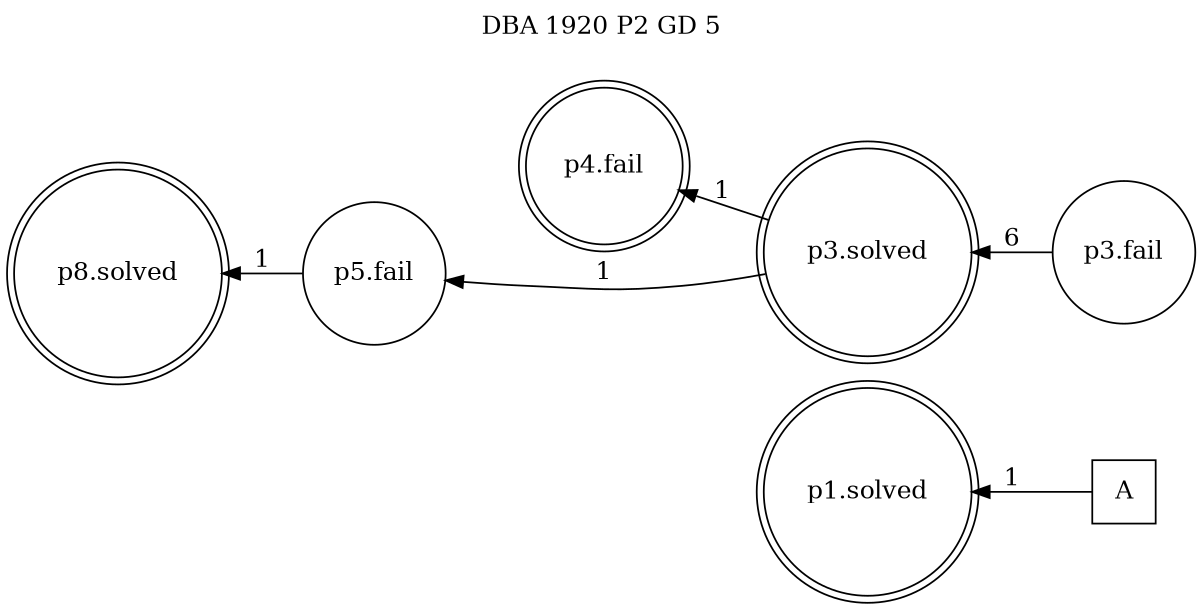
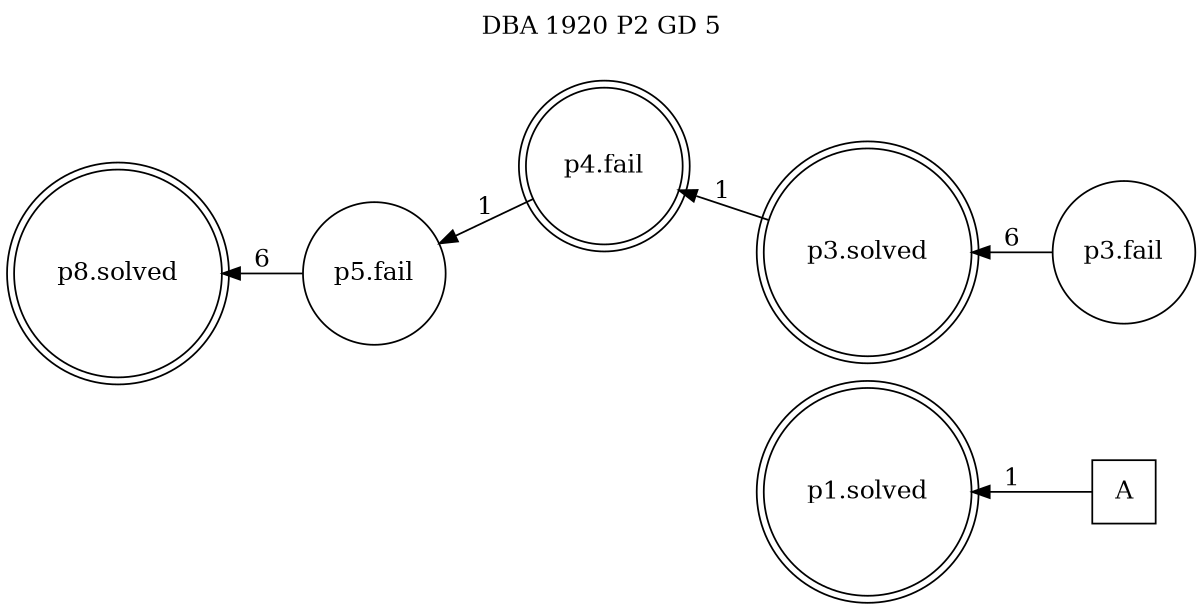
edge "p5.fail" -> "p8.solved": label "1" -> "6"
edge "p3.solved" -> "p5.fail": now "p4.fail" -> "p5.fail"
